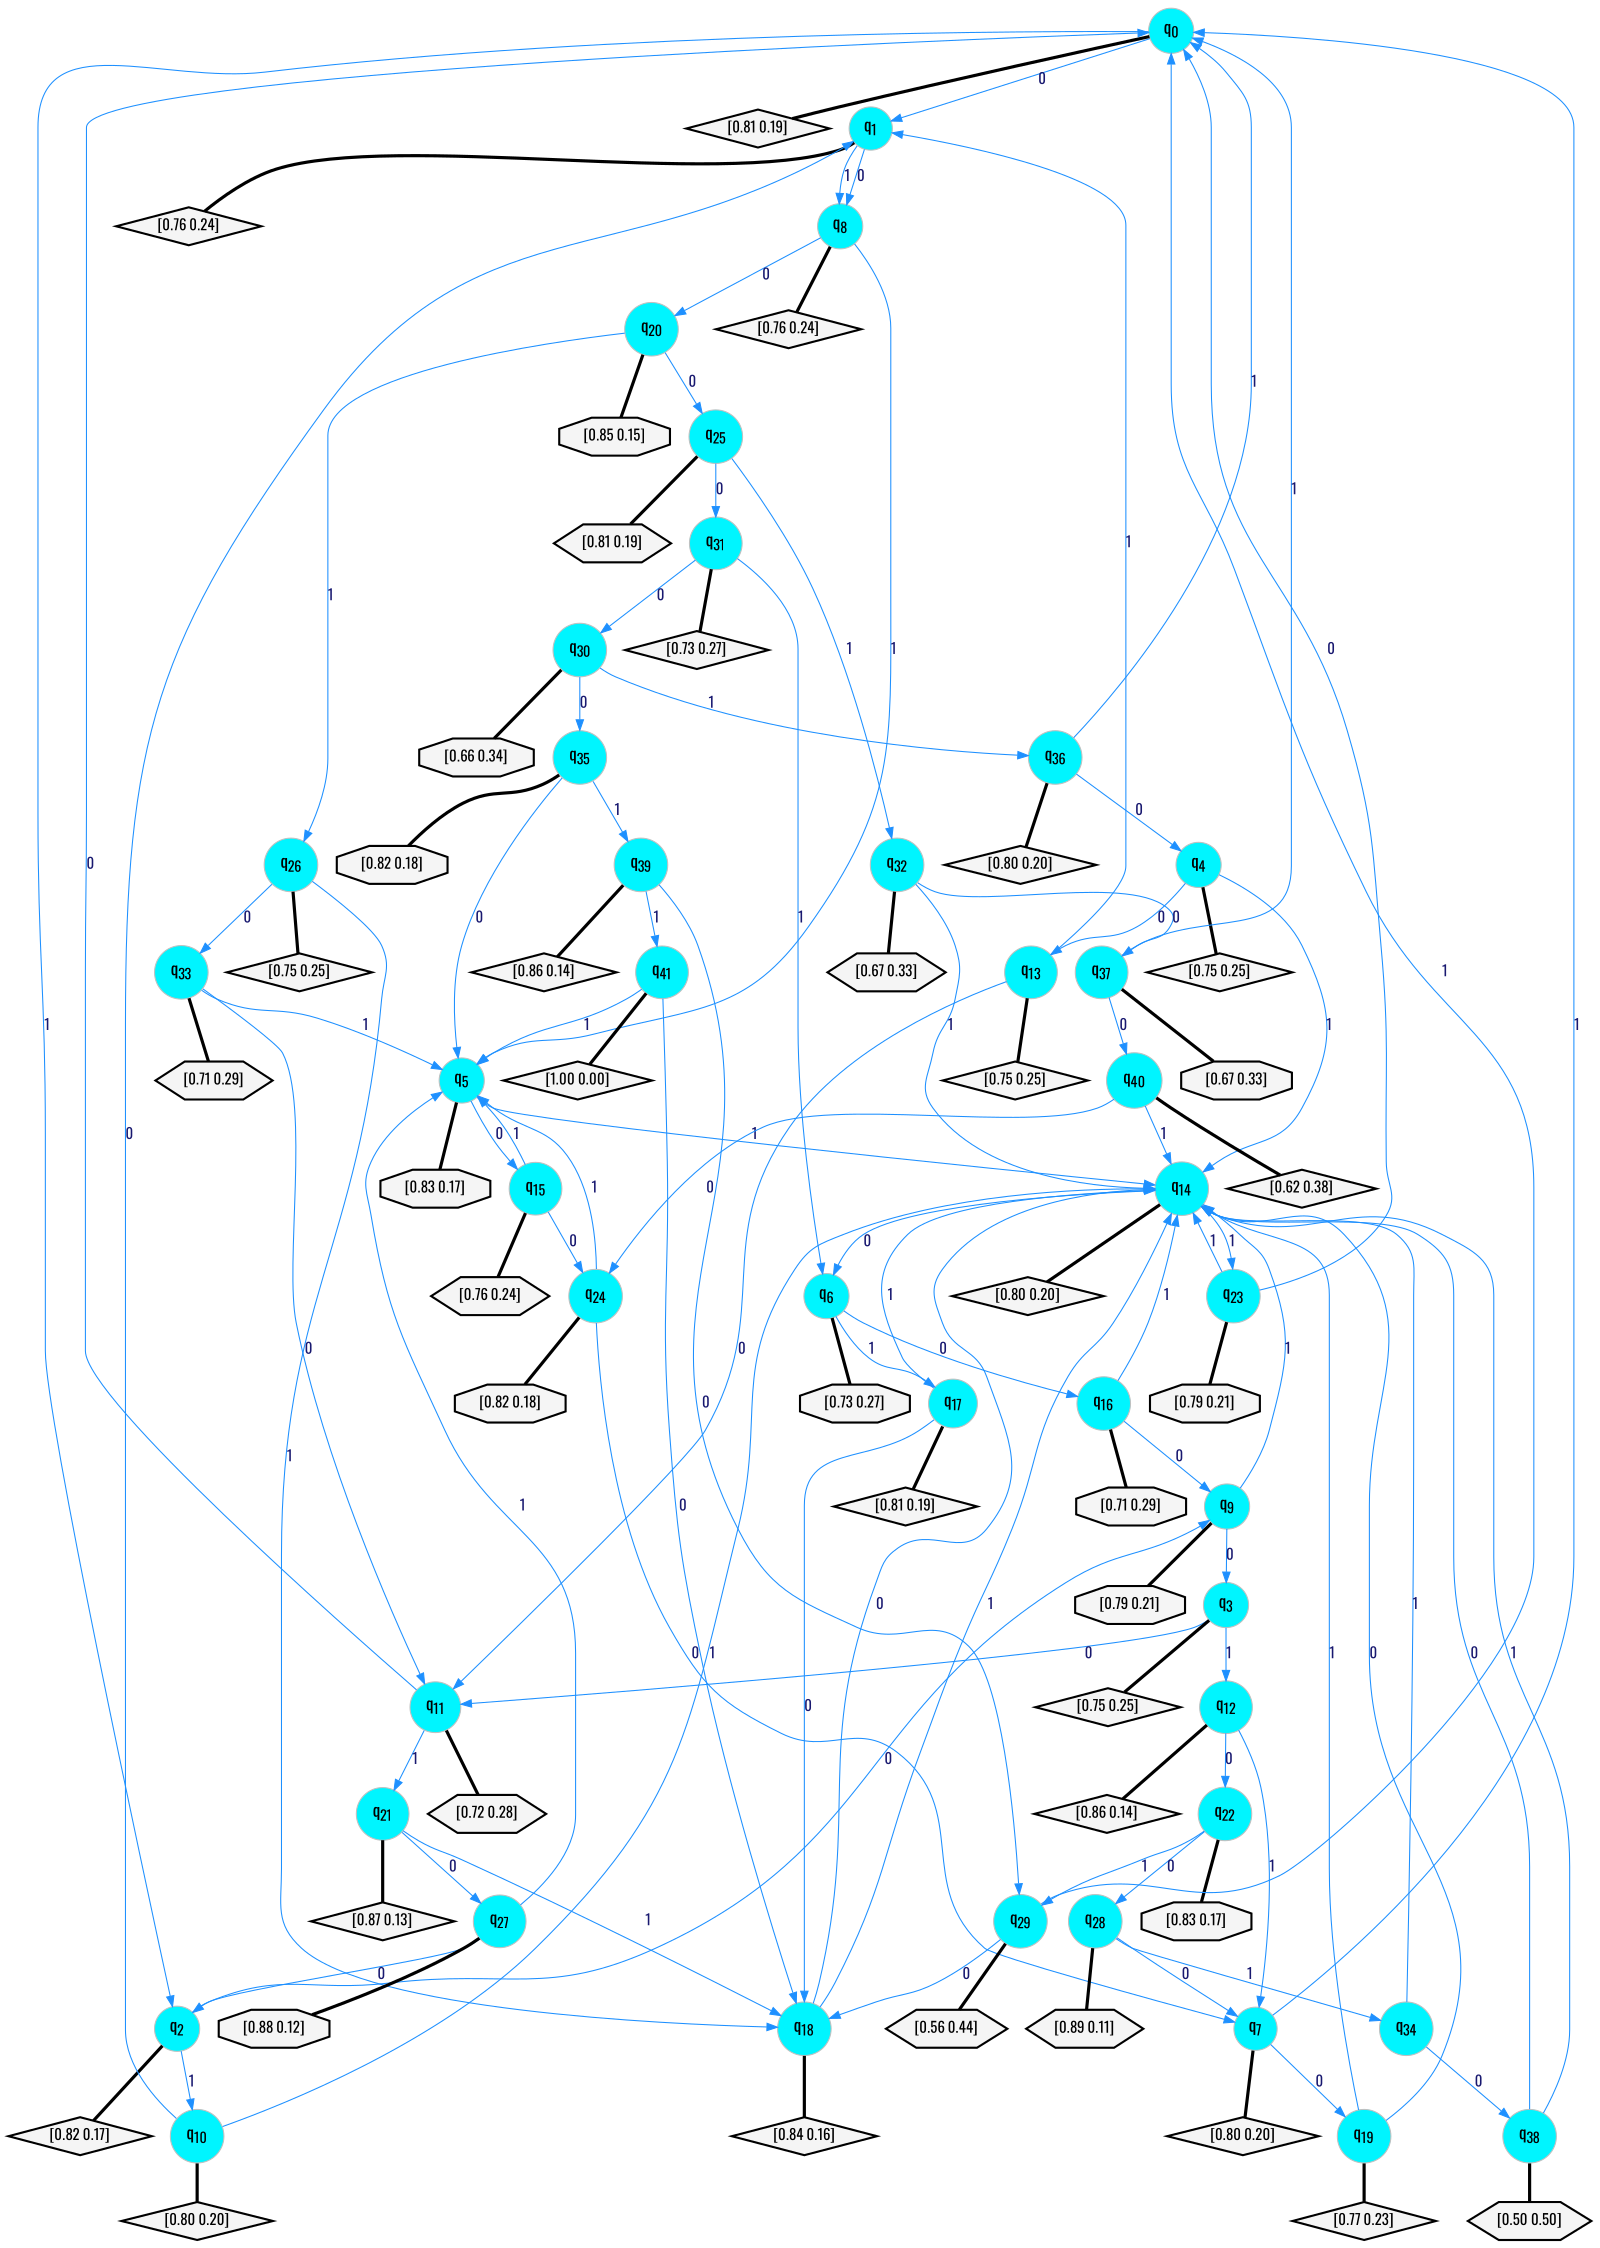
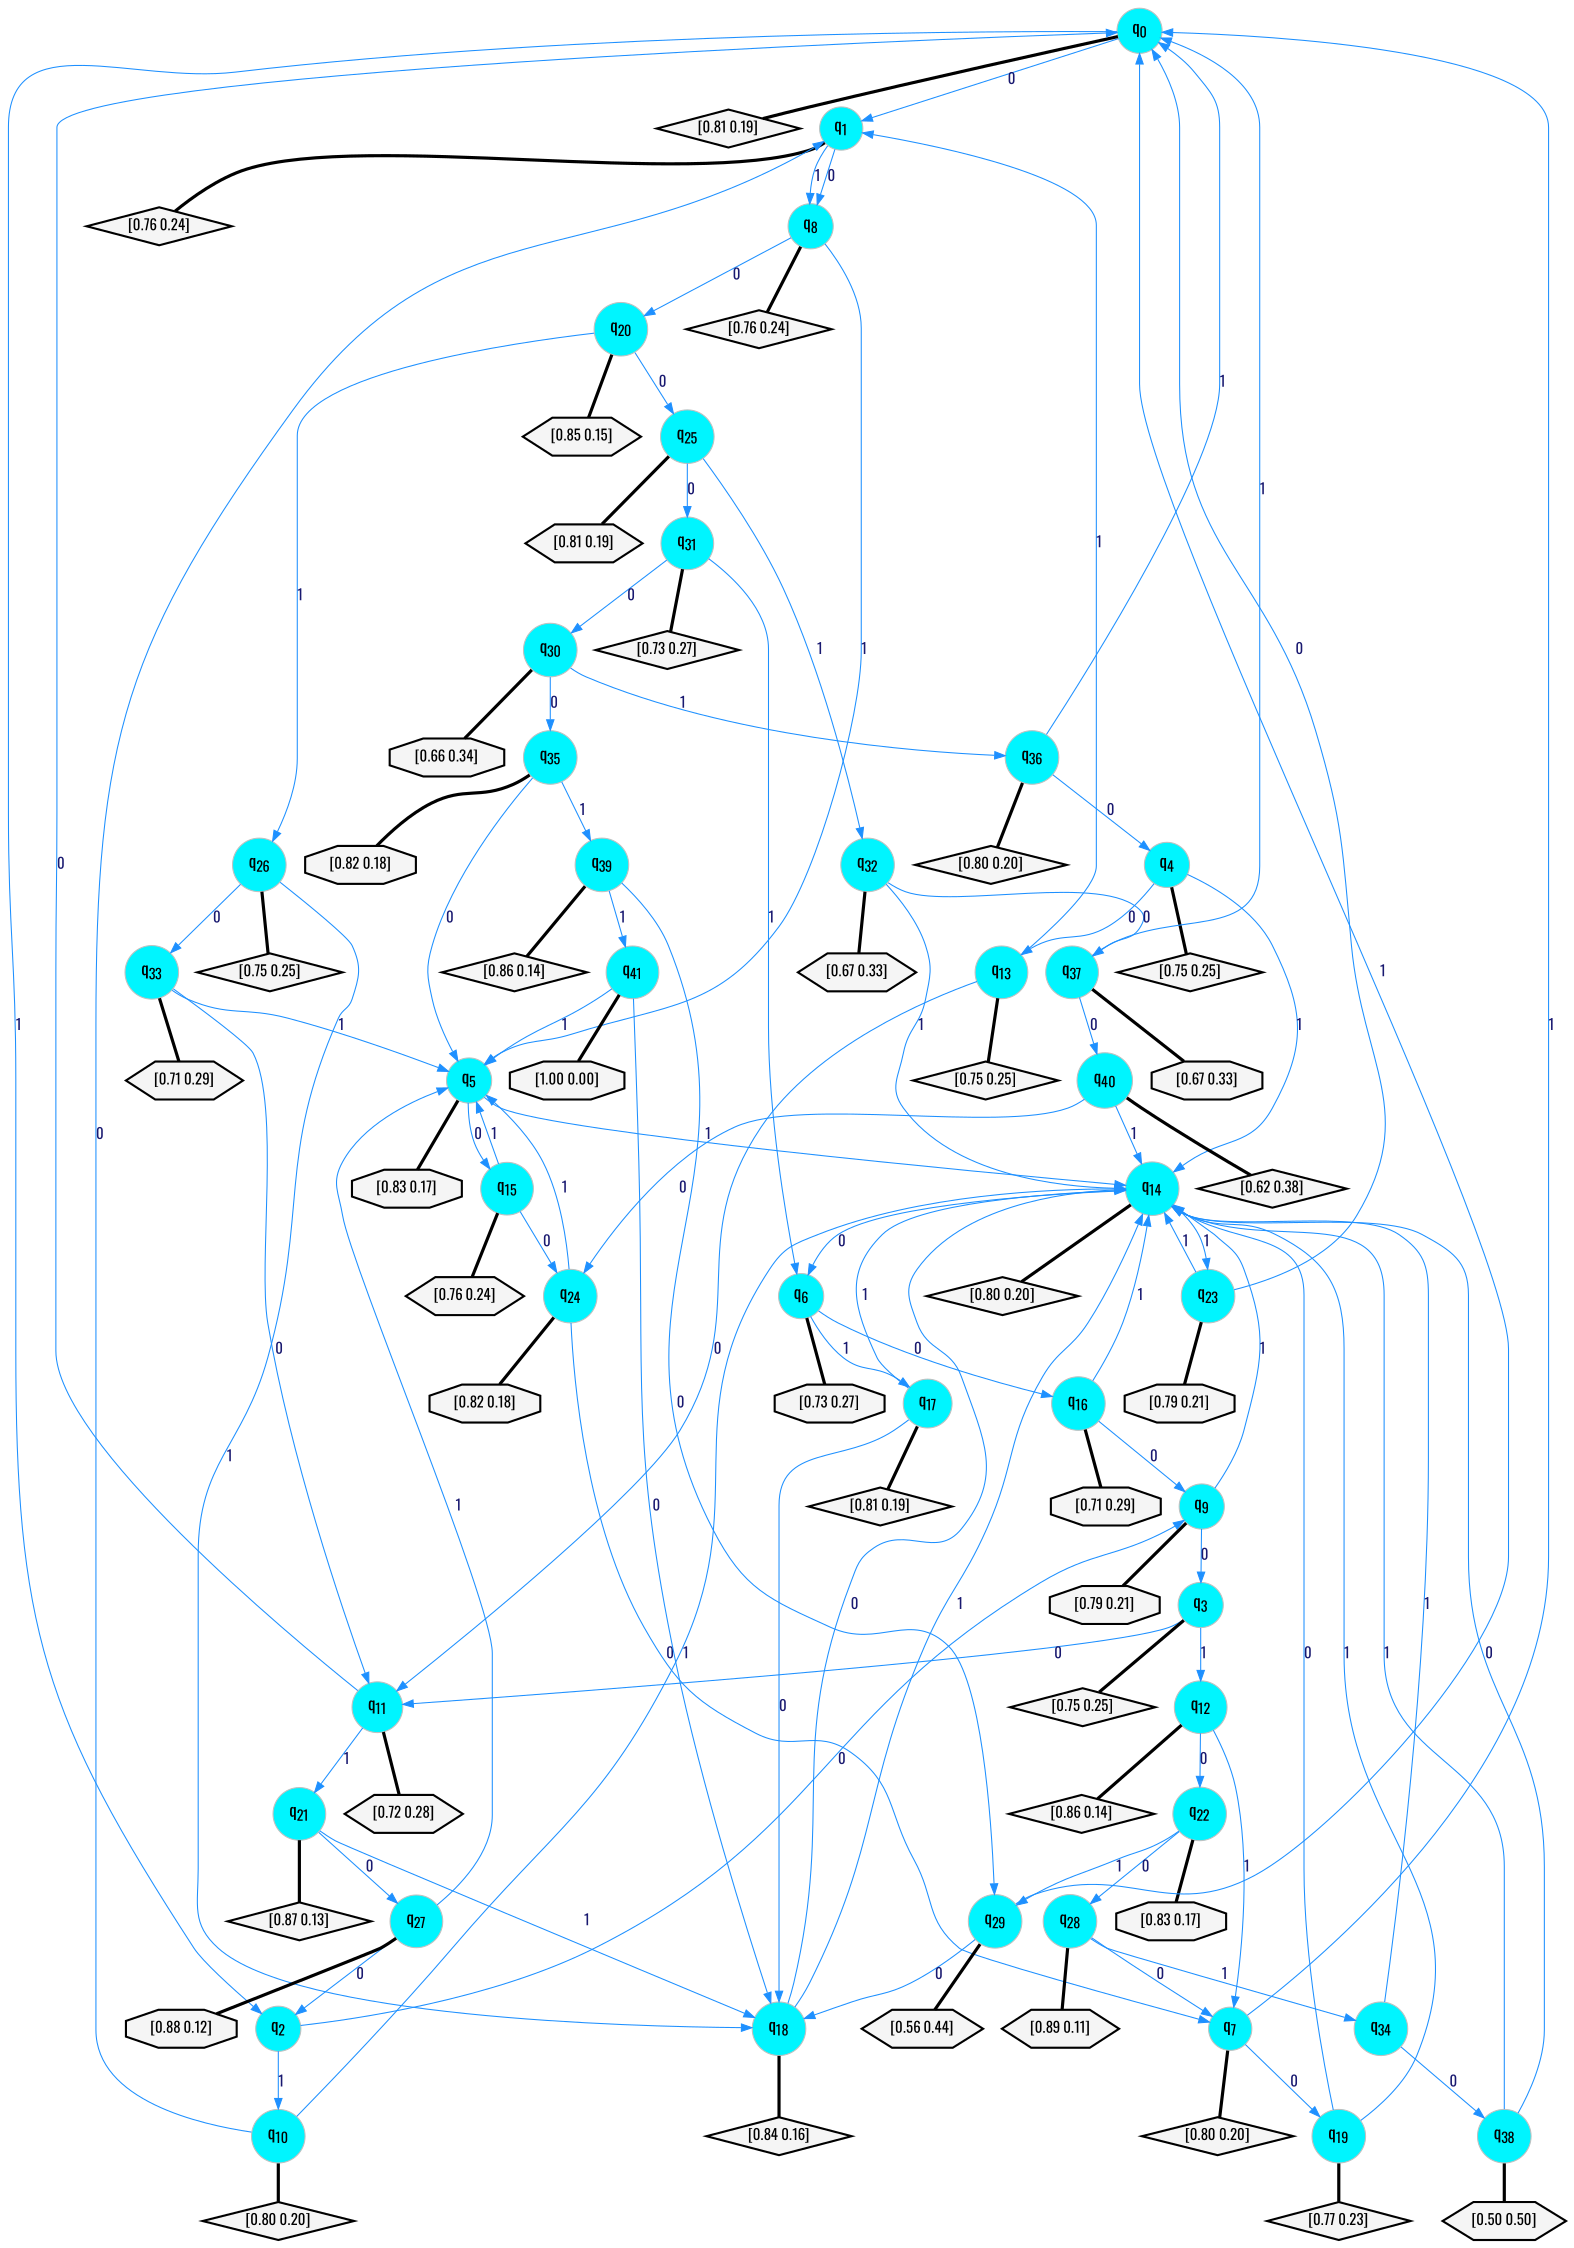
node "[0.85 0.15]": shape octagon -> hexagon
node "[1.00 0.00]": shape diamond -> octagon
node "[0.82 0.17]": removed
